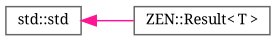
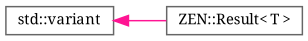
node "std::std": label "std::std" -> "std::variant"
